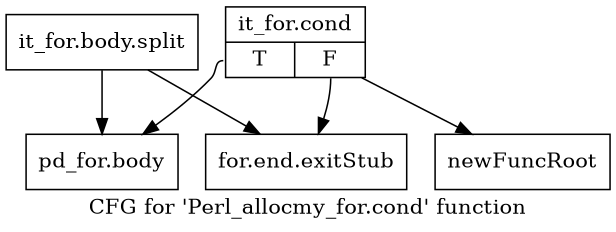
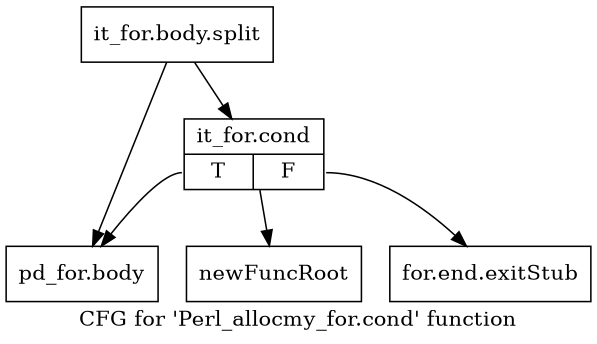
edge "it_for.body.split" -> "for.end.exitStub": now "it_for.body.split" -> "it_for.cond"
